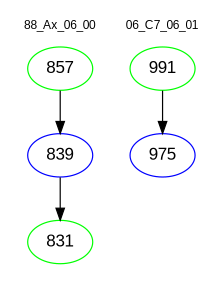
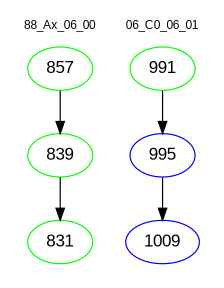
cluster "06_C7_06_01": label "06_C7_06_01" -> "06_C0_06_01"
node "839": color blue -> green
node "975": label "975" -> "995"
node "1009": added
